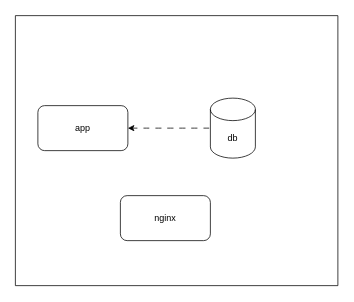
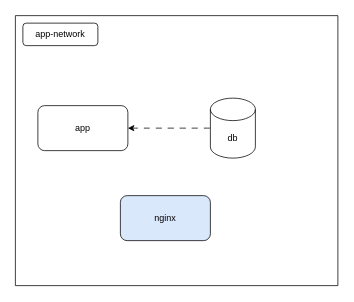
node "app-network": added
node "nginx": fillcolor #ffffff -> #dae8fc
